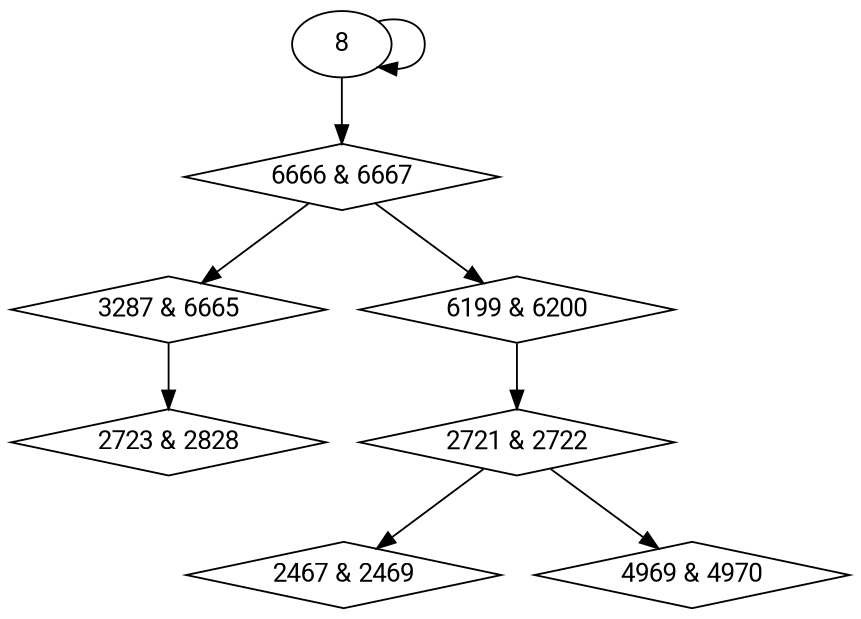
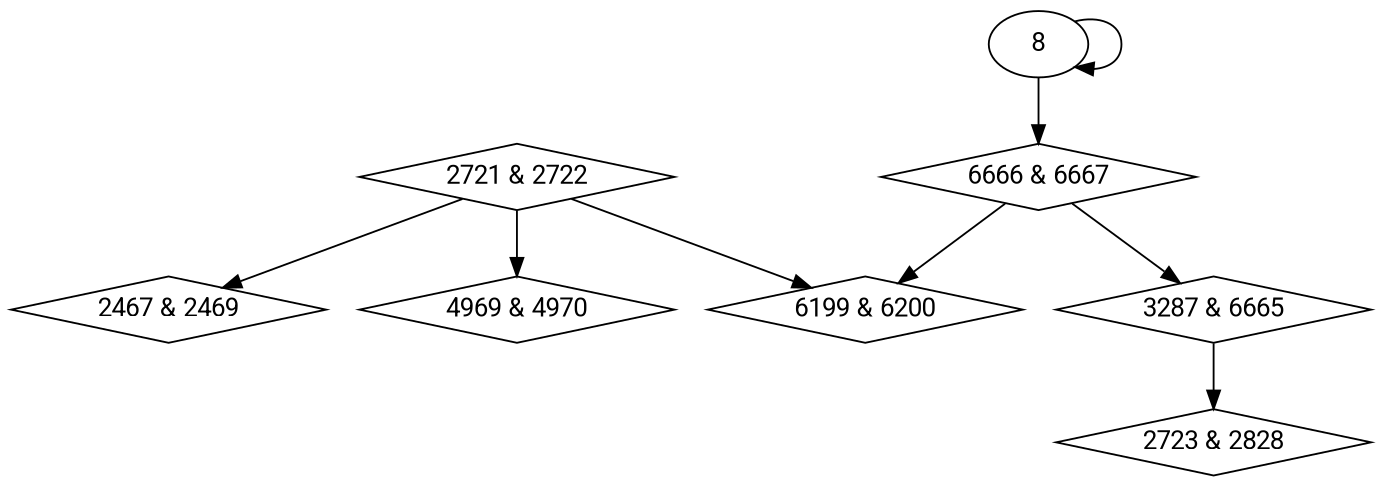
edge "6199 & 6200" -> "2721 & 2722": reversed
